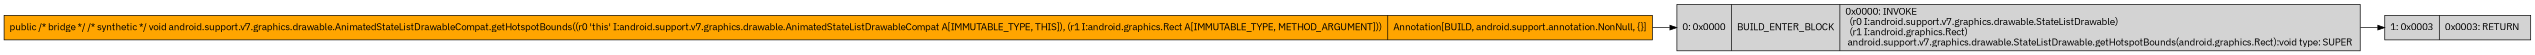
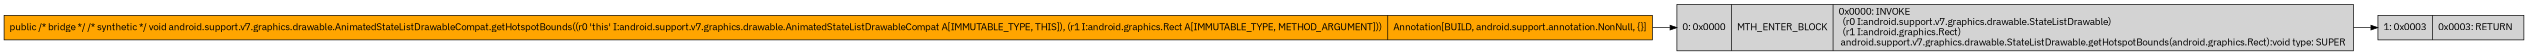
node "0: 0x0000": text "BUILD_ENTER_BLOCK" -> "MTH_ENTER_BLOCK"
